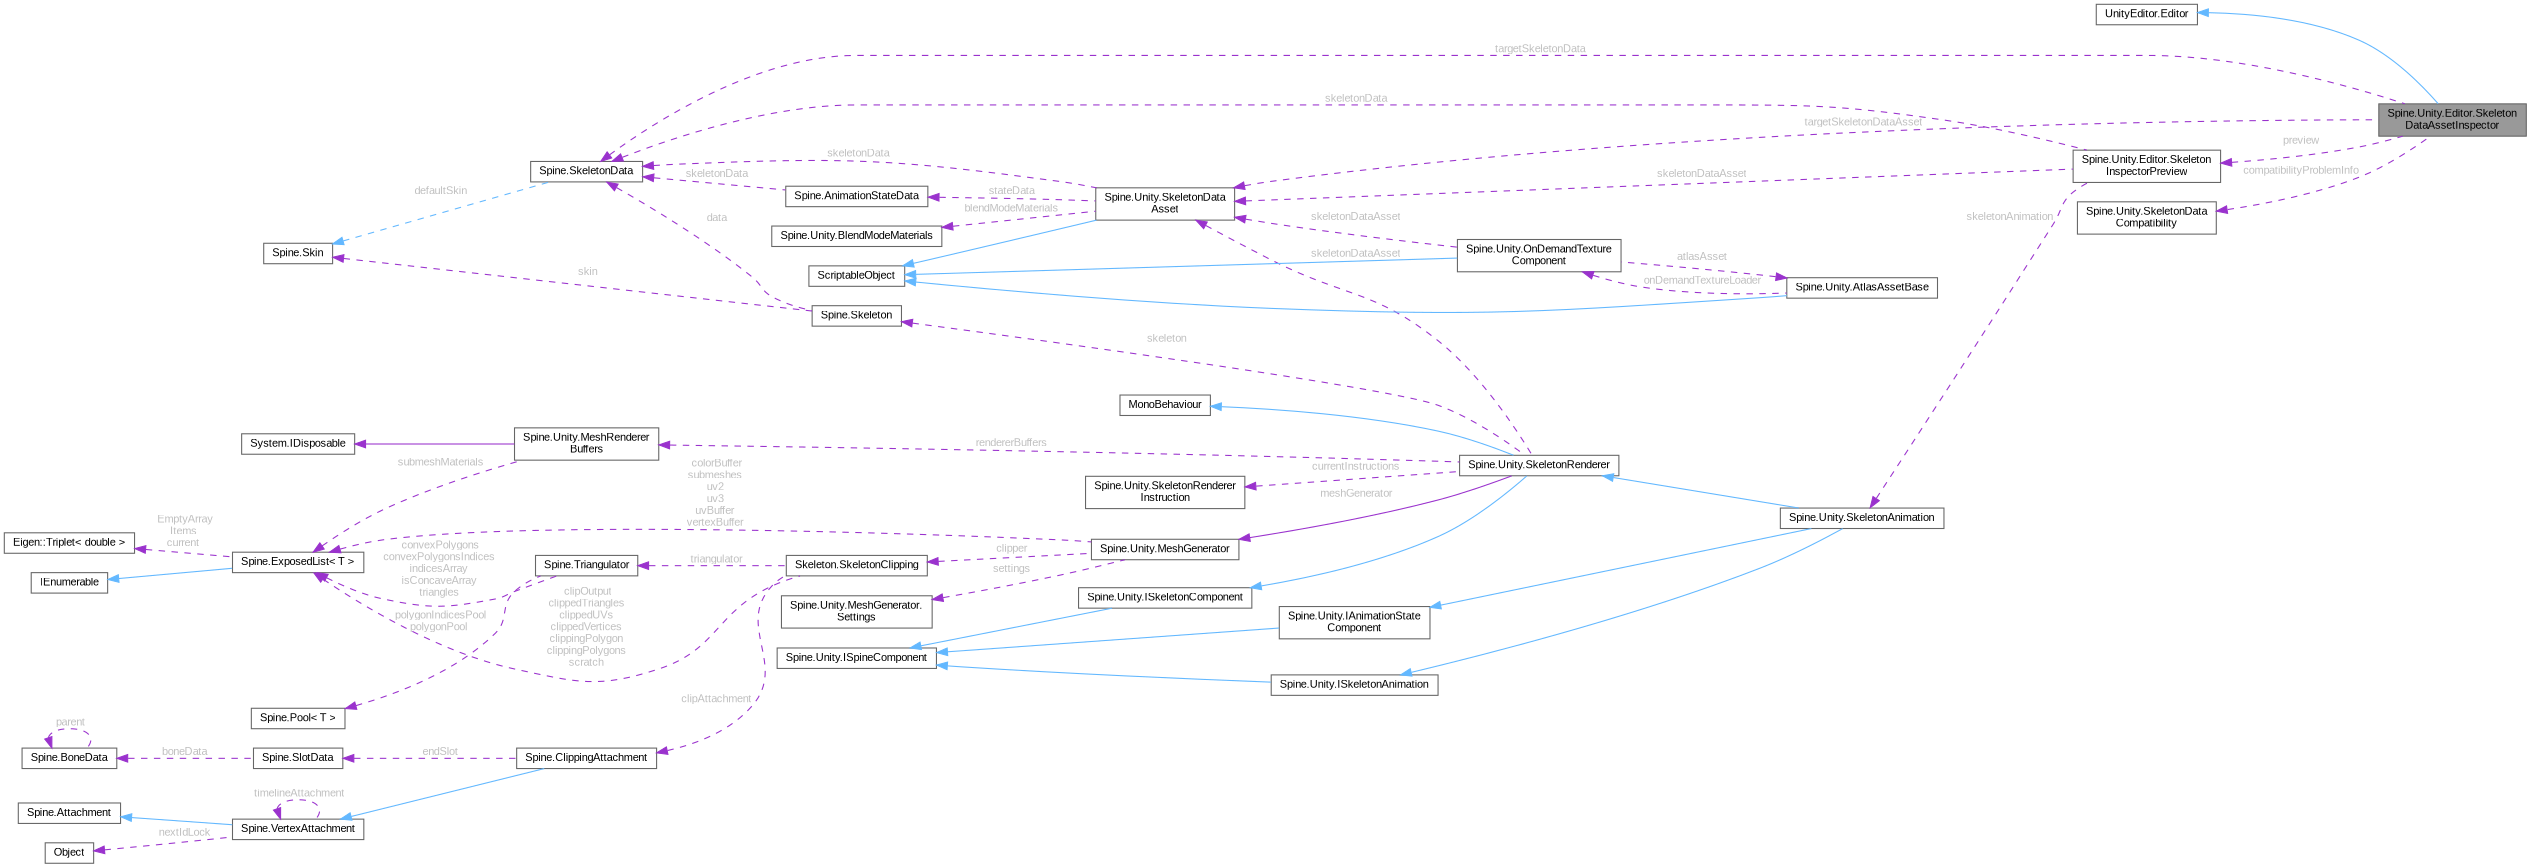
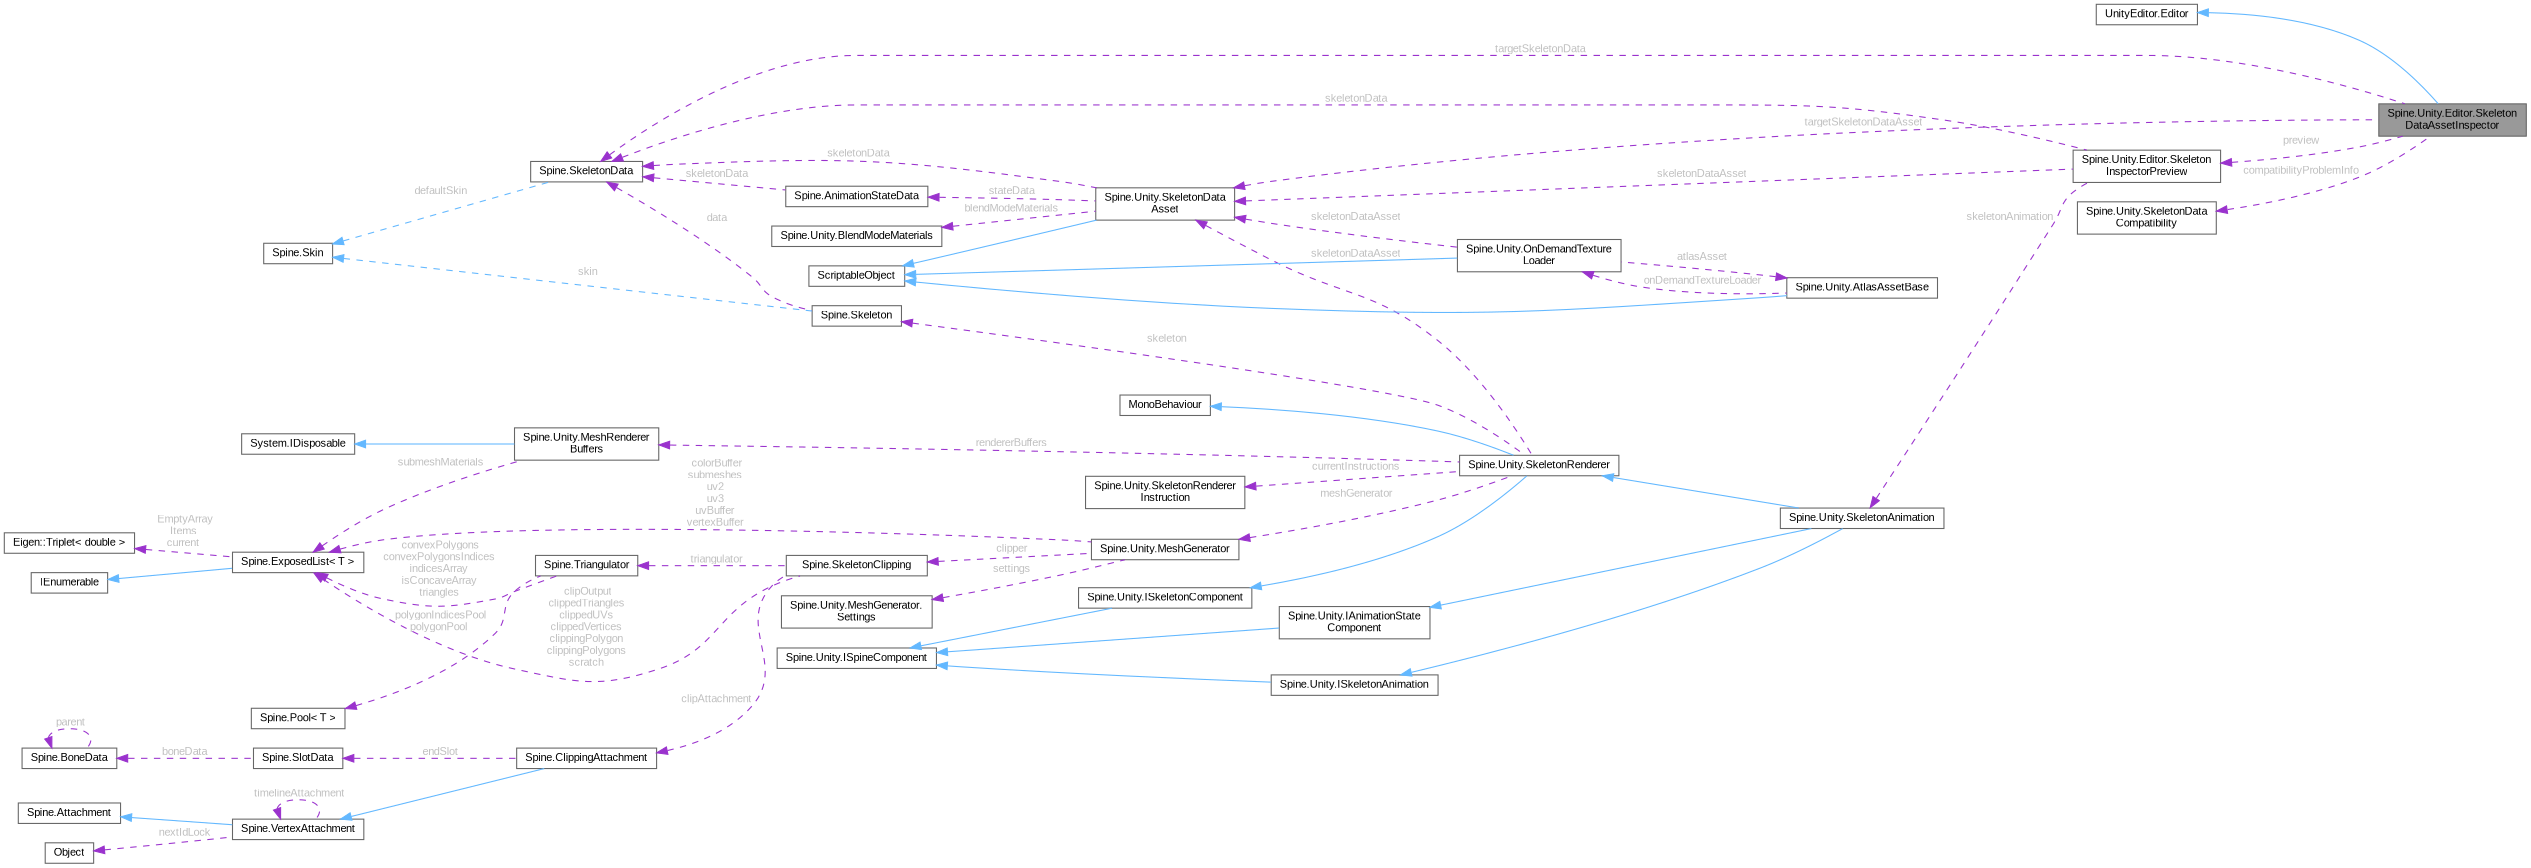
node "Spine.Unity.OnDemandTexture Component": label "Spine.Unity.OnDemandTexture Component" -> "Spine.Unity.OnDemandTexture Loader"
edge "Spine.Skeleton" -> "Spine.Skin": color darkorchid3 -> steelblue1
edge "Spine.Unity.MeshRenderer Buffers" -> "System.IDisposable": color darkorchid3 -> steelblue1
edge "Spine.Unity.SkeletonRenderer" -> "Spine.Unity.MeshGenerator": style solid -> dashed
node "Skeleton.SkeletonClipping": label "Skeleton.SkeletonClipping" -> "Spine.SkeletonClipping"
